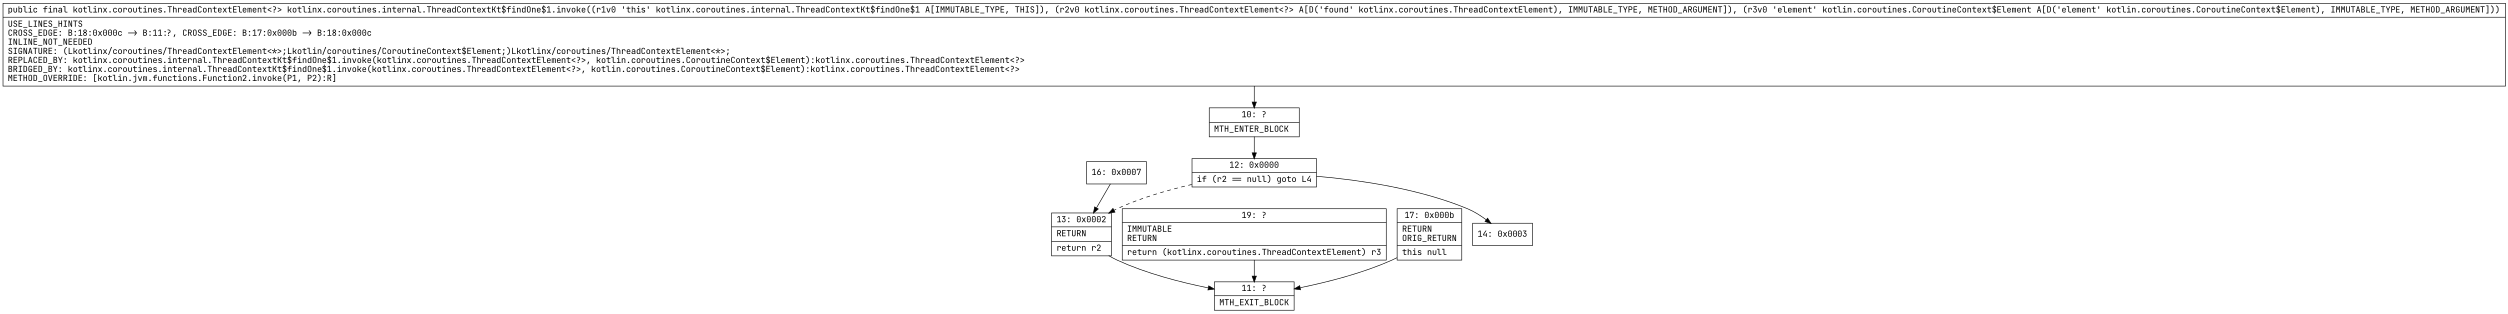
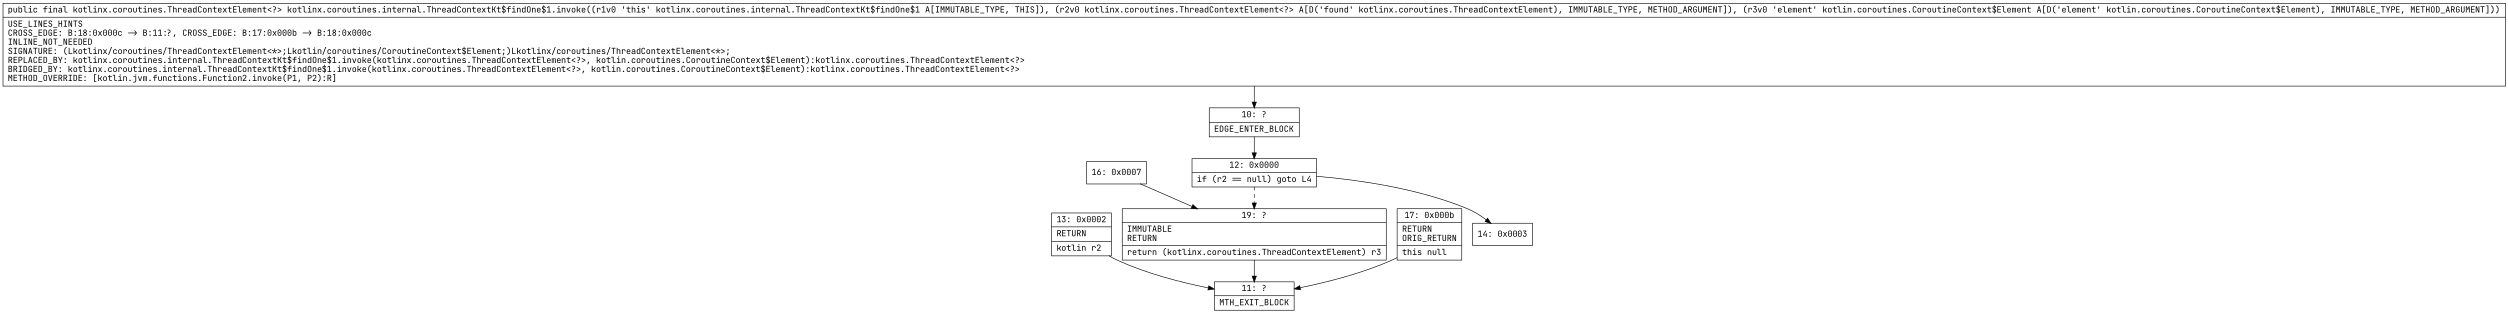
node "10: ?": text "MTH_ENTER_BLOCK" -> "EDGE_ENTER_BLOCK"
edge "12: 0x0000" -> "13: 0x0002": now "12: 0x0000" -> "19: ?"
edge "16: 0x0007" -> "13: 0x0002": now "16: 0x0007" -> "19: ?"
node "13: 0x0002": text "return r2" -> "kotlin r2"
